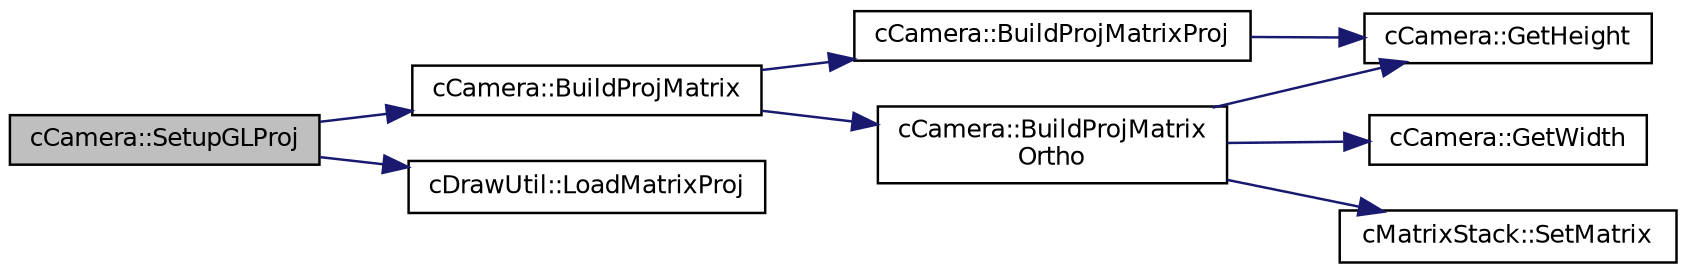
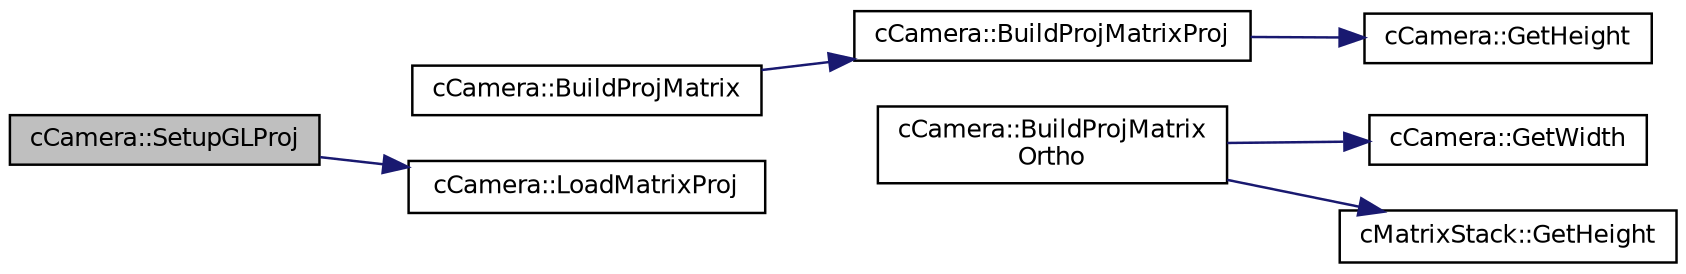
edge "cCamera::BuildProjMatrix Ortho" -> "cCamera::GetHeight": removed
edge "cCamera::BuildProjMatrix" -> "cCamera::BuildProjMatrix Ortho": removed
edge "cCamera::SetupGLProj" -> "cCamera::BuildProjMatrix": removed
node "cDrawUtil::LoadMatrixProj": label "cDrawUtil::LoadMatrixProj" -> "cCamera::LoadMatrixProj"
node "cMatrixStack::SetMatrix": label "cMatrixStack::SetMatrix" -> "cMatrixStack::GetHeight"
